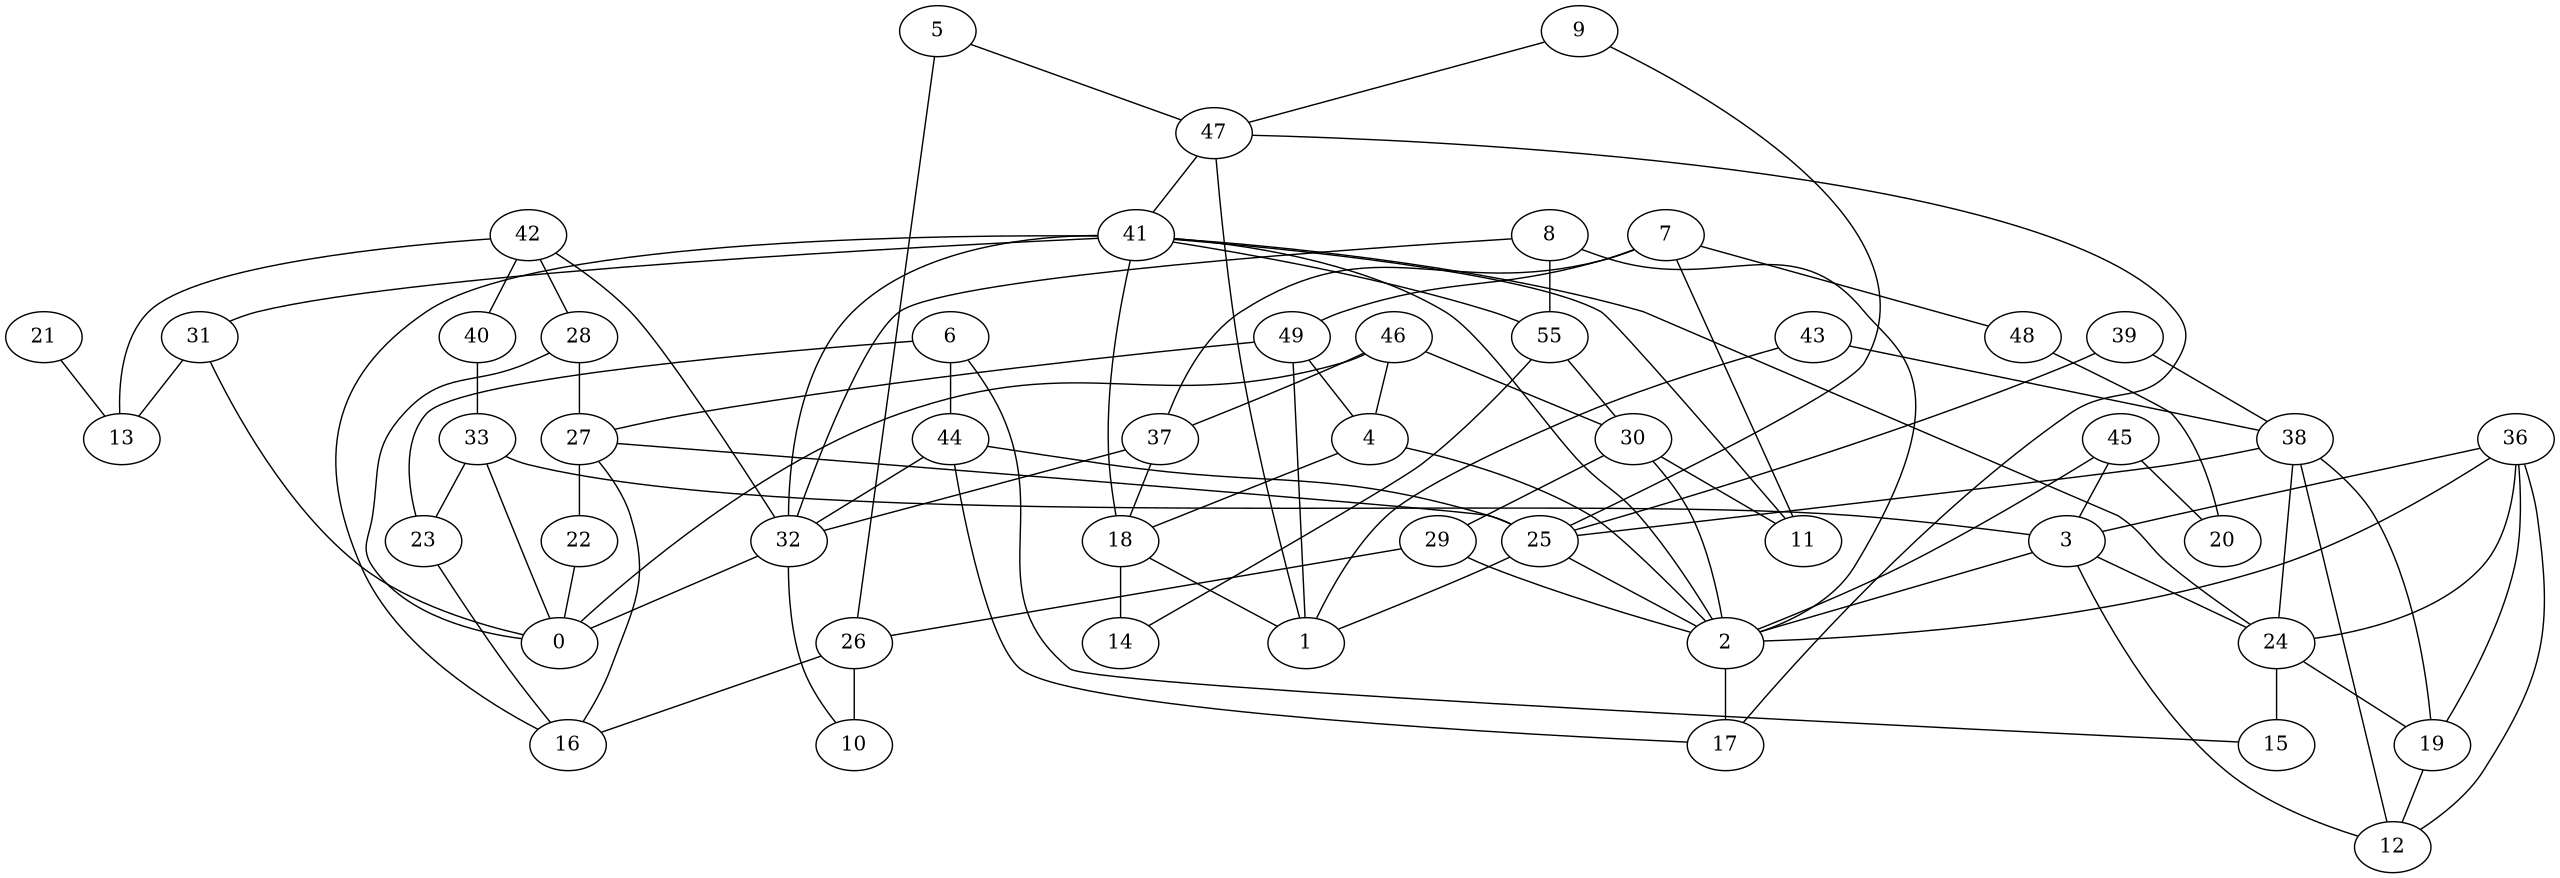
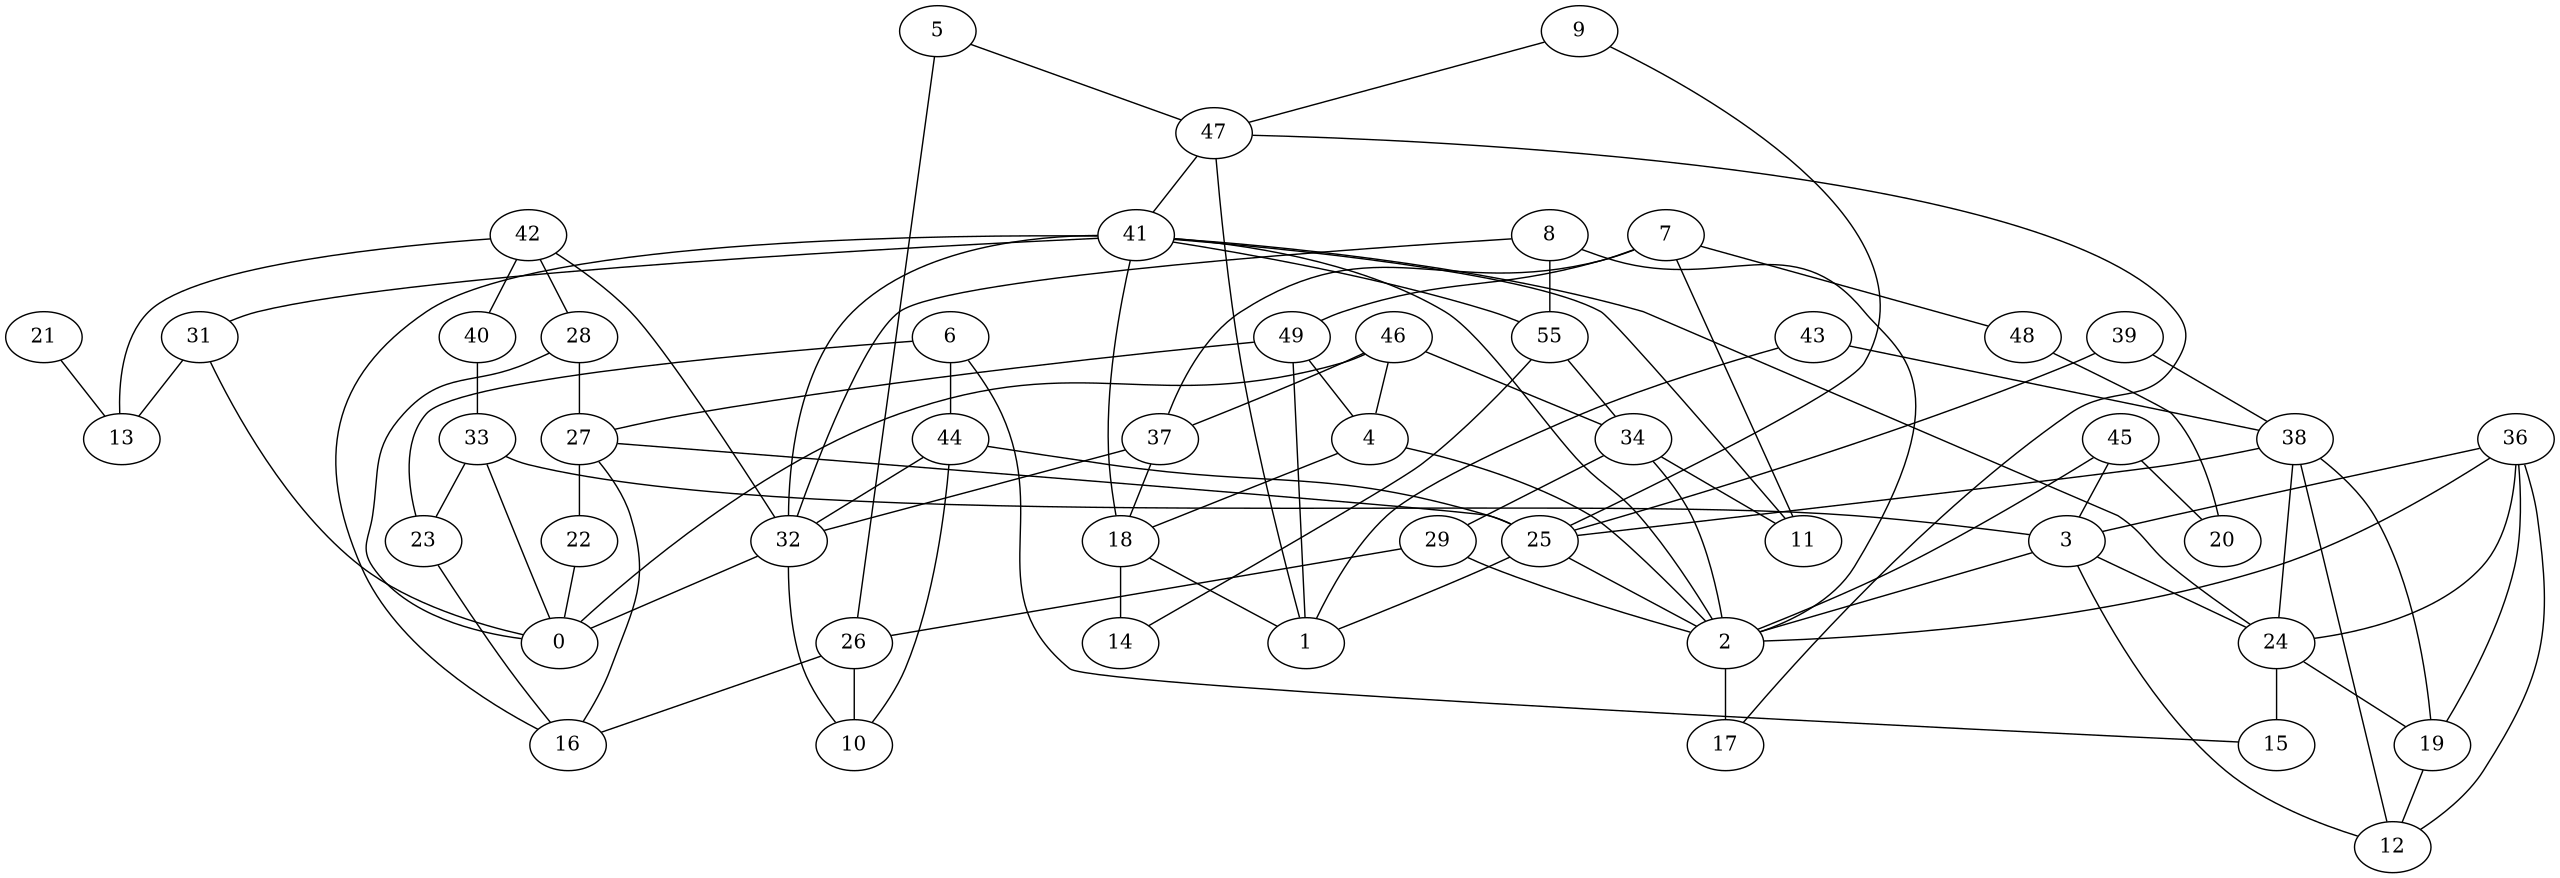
node "30": label "30" -> "34"
edge "44" -- "17": now "44" -- "10"
